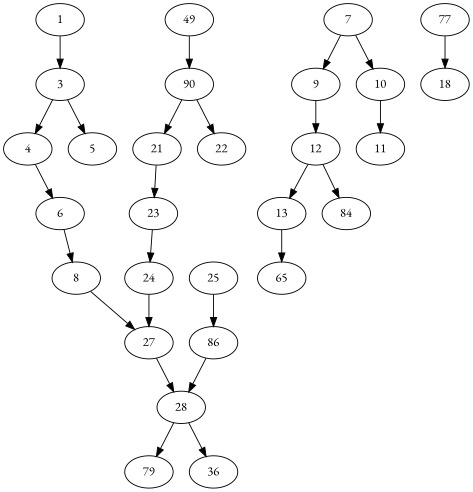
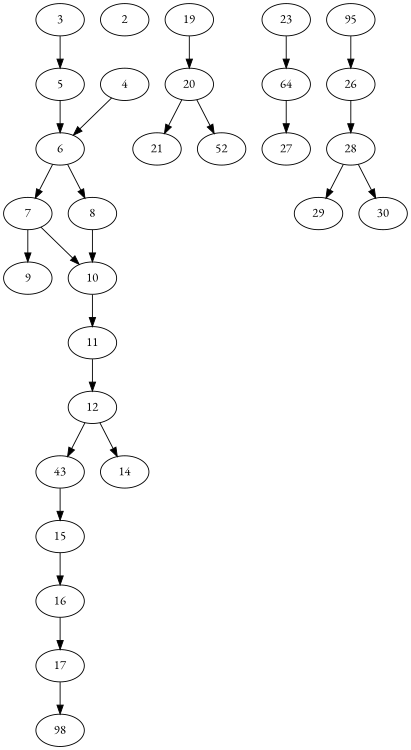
node "1": removed
node "2": added
node "49": label "49" -> "19"
node "77": label "77" -> "17"
node "90": label "90" -> "20"
node "18": label "18" -> "98"
edge "5" -> "6": added
edge "9" -> "12": now "11" -> "12"
edge "3" -> "4": removed
node "22": label "22" -> "52"
edge "6" -> "7": added
edge "21" -> "23": removed
node "13": label "13" -> "43"
node "84": label "84" -> "14"
node "24": label "24" -> "64"
node "25": label "25" -> "95"
node "65": label "65" -> "15"
edge "8" -> "27": now "8" -> "10"
node "86": label "86" -> "26"
edge "27" -> "28": removed
node "79": label "79" -> "29"
node "36": label "36" -> "30"
node "16": added
